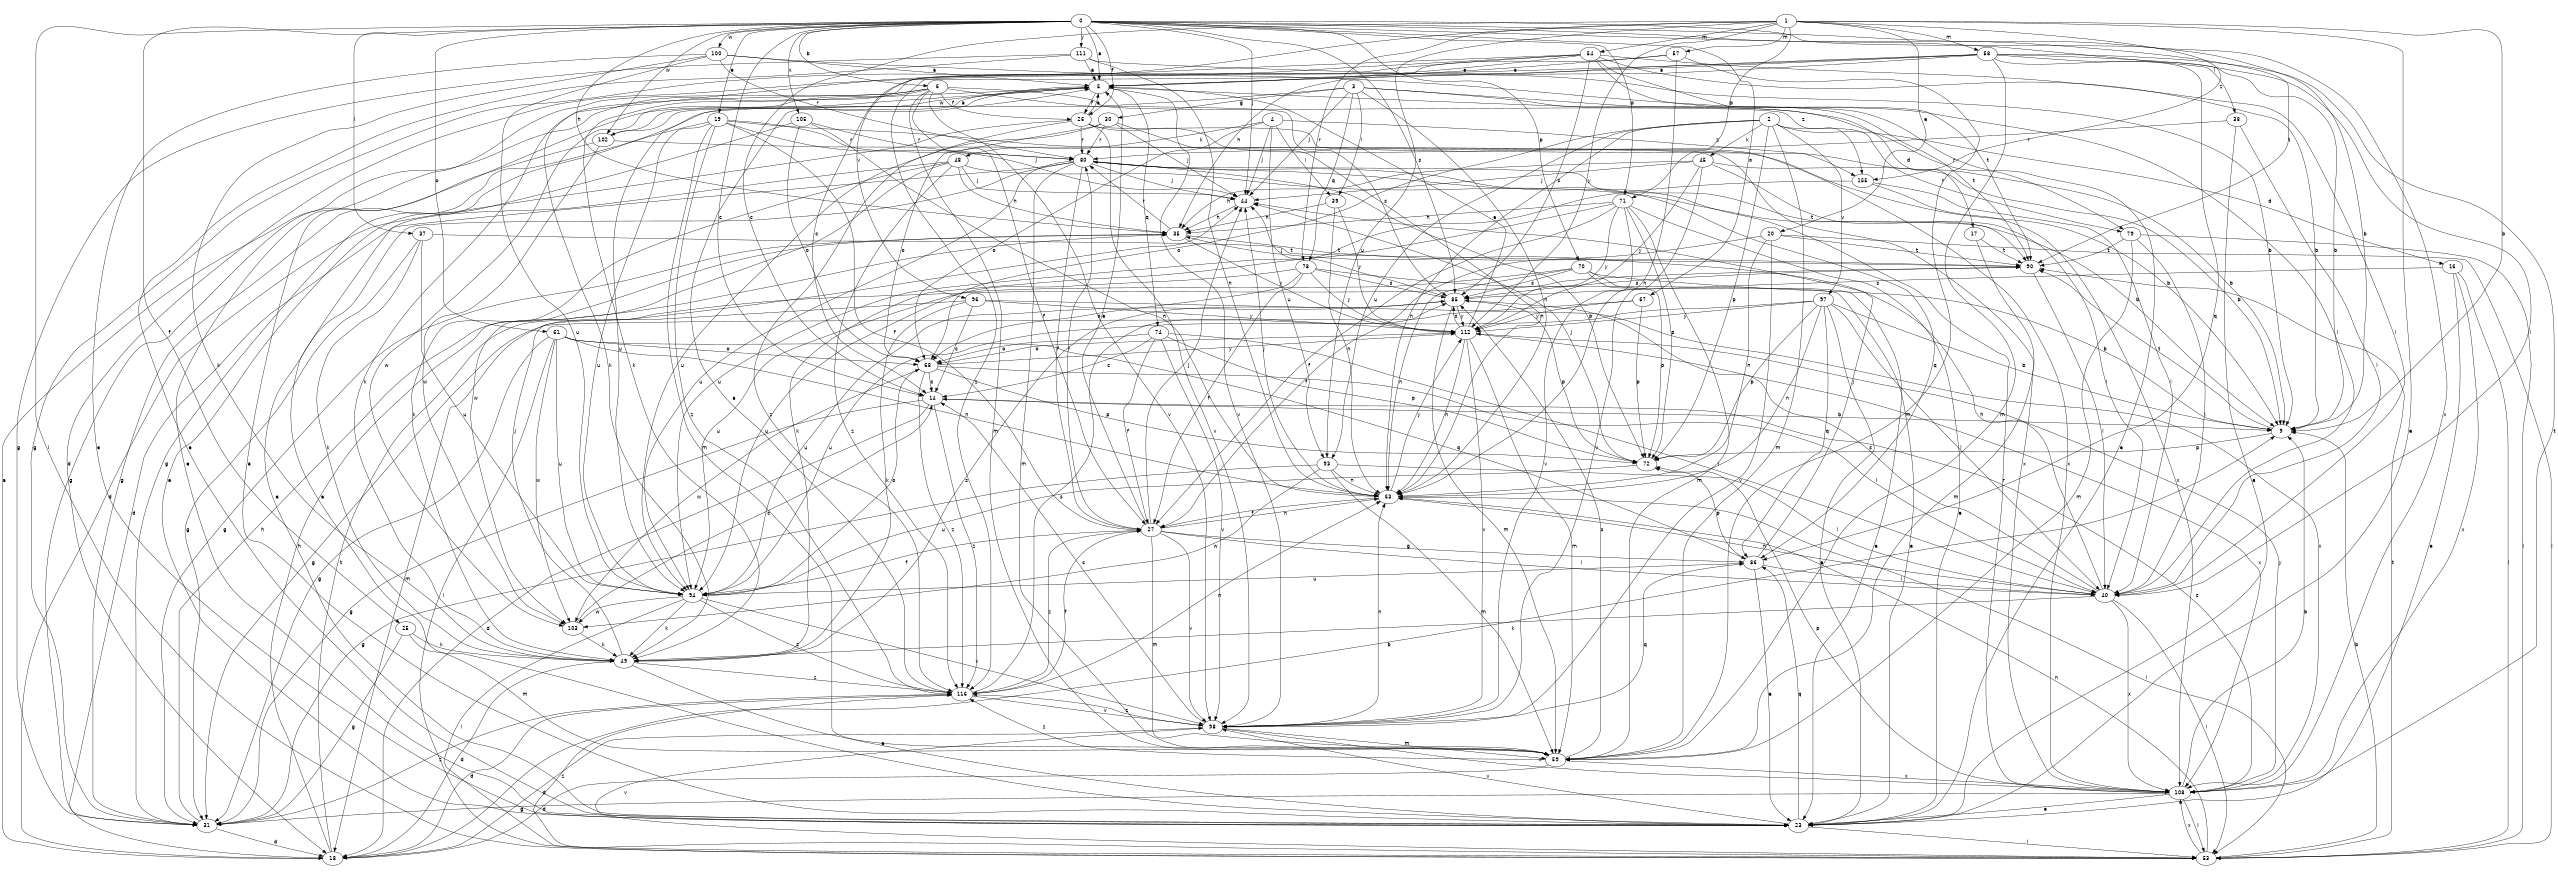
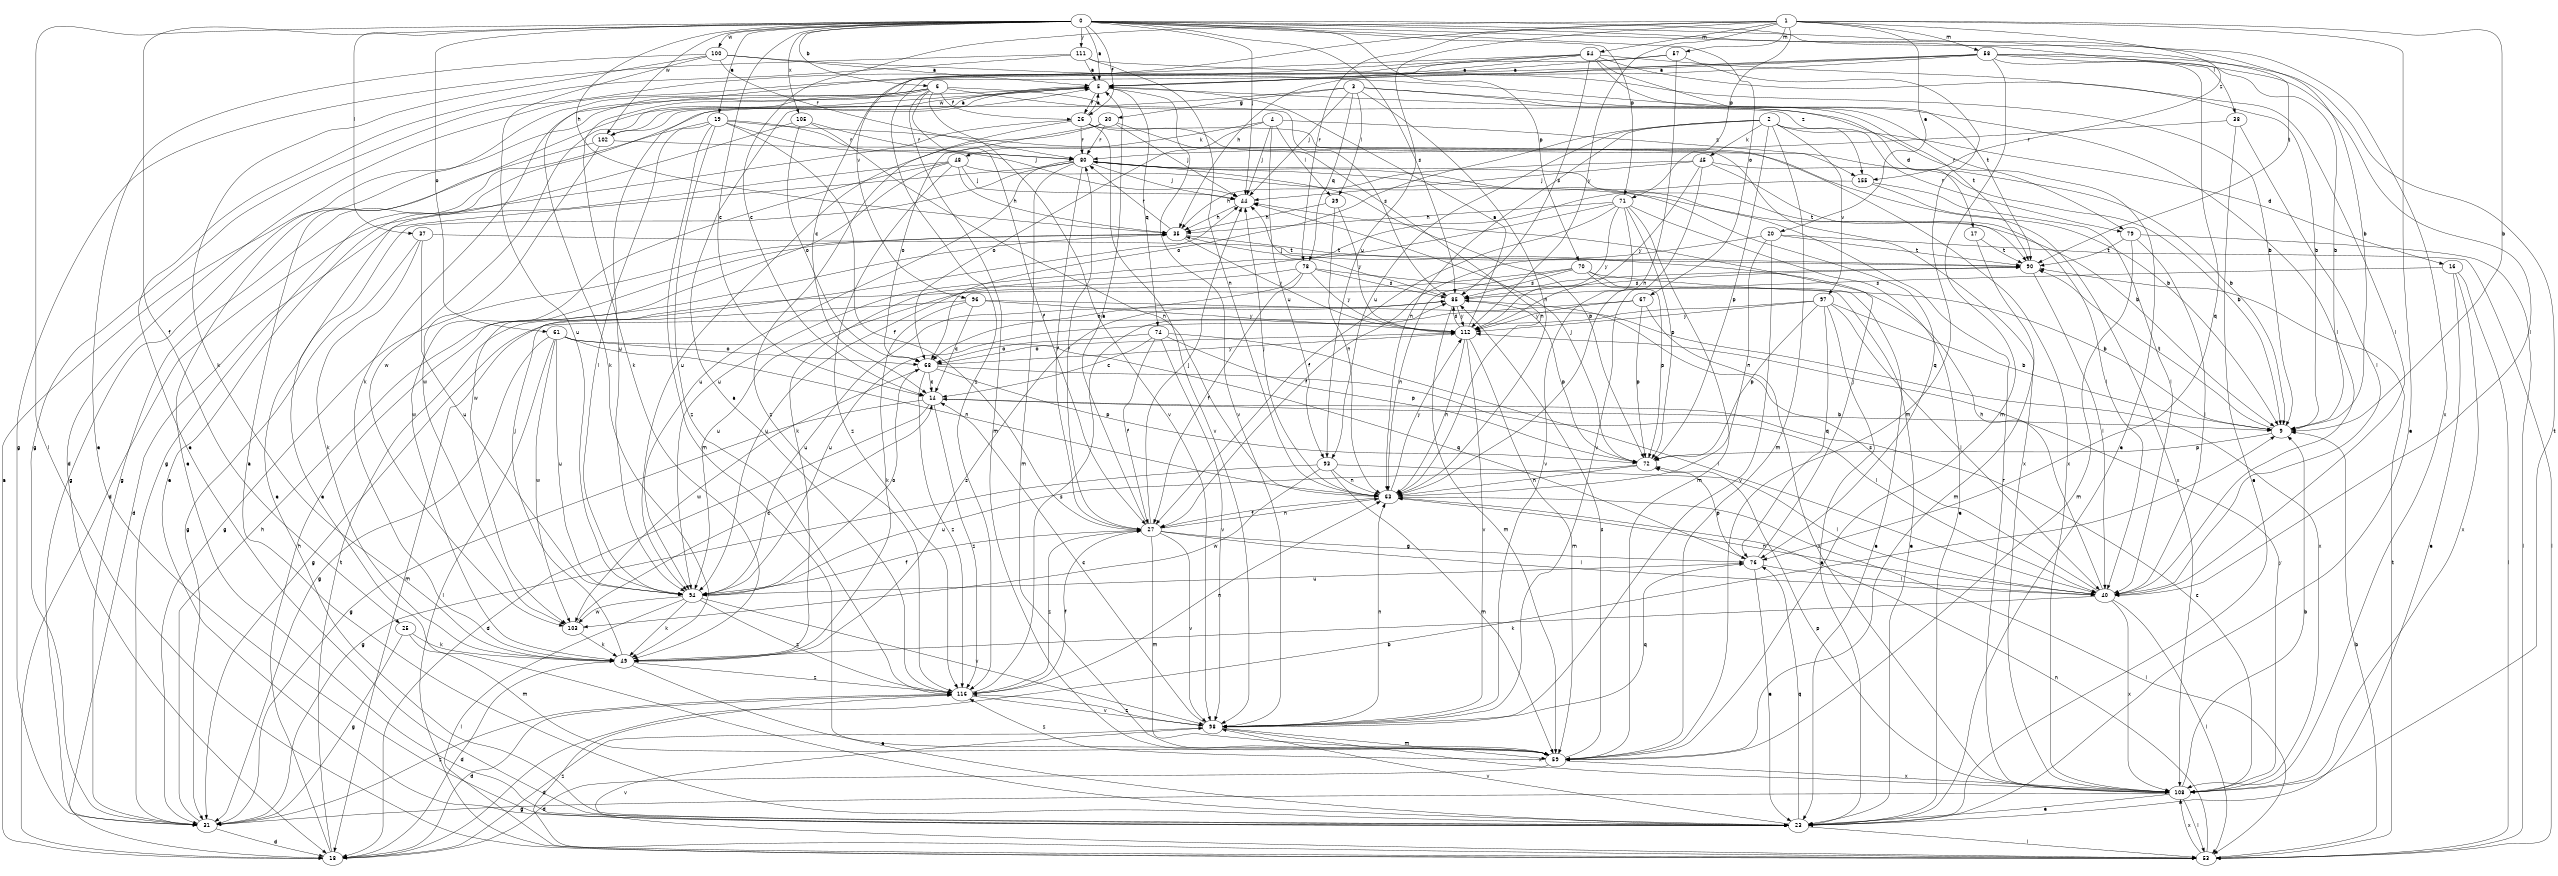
edge "19" -> "94": label "u" -> "i"
edge "48" -> "49": label "k" -> "w"
edge "112" -> "108": now "67" -> "108"
edge "97" -> "63": now "72" -> "63"
node "86": label "86" -> "76"
